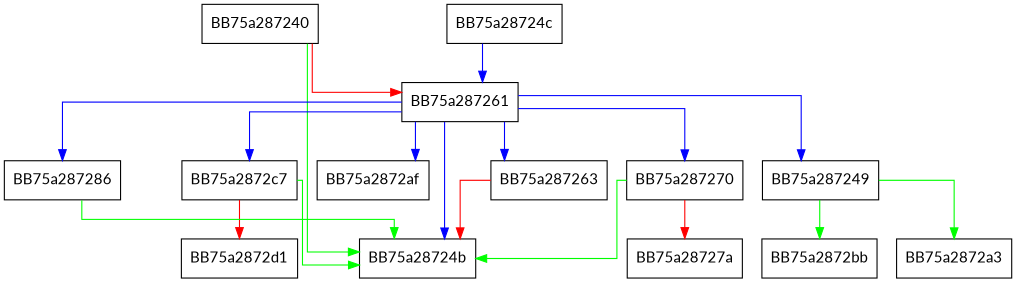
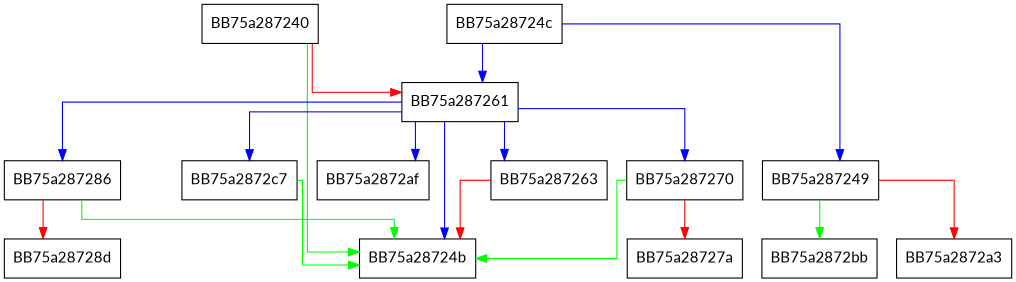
edge "BB75a287261" -> "BB75a287249": now "BB75a28724c" -> "BB75a287249"
edge "BB75a287249" -> "BB75a2872a3": color green -> red
node "BB75a28728d": added
node "BB75a2872d1": removed
